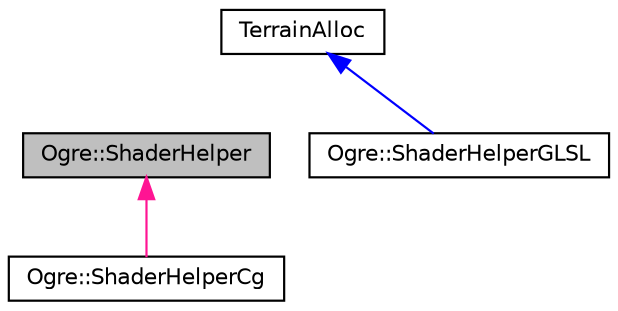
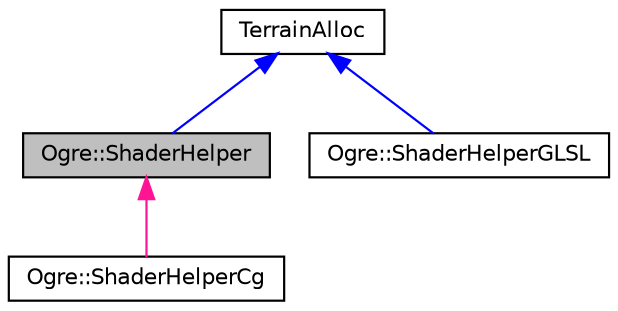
edge "Ogre::ShaderHelper" -> "TerrainAlloc": added
